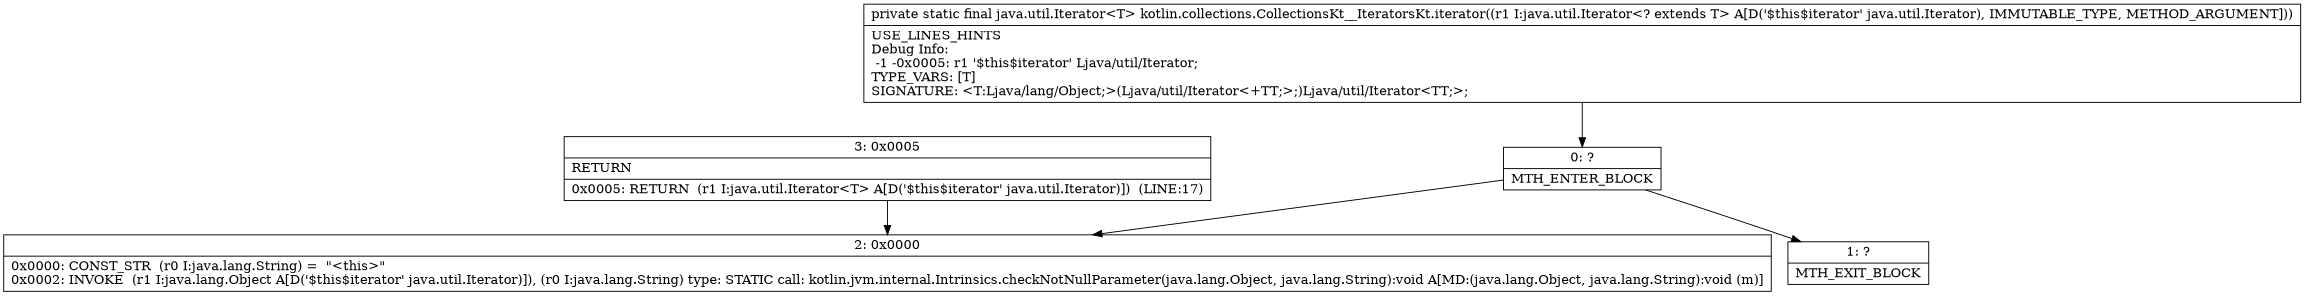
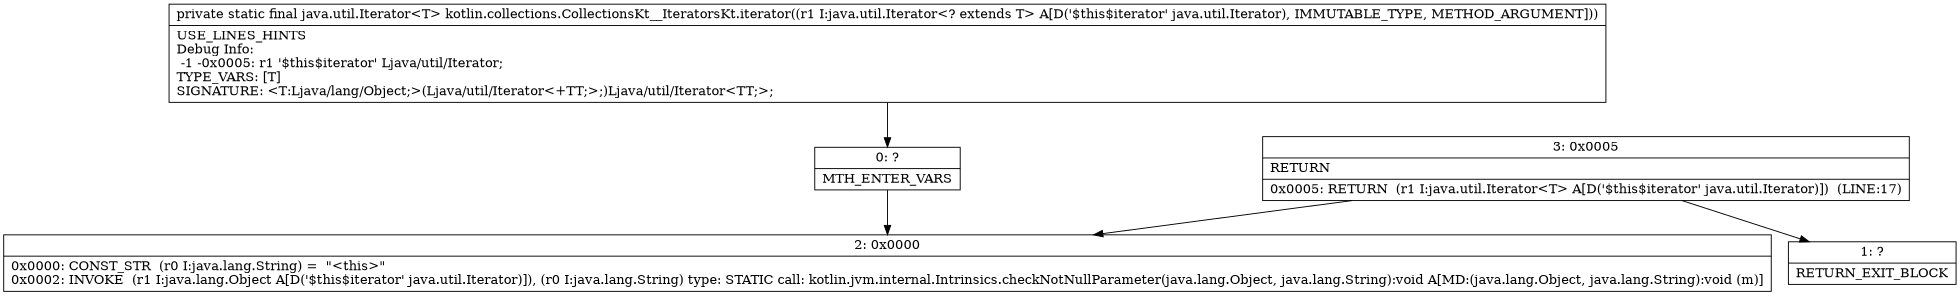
node "0: ?": text "MTH_ENTER_BLOCK" -> "MTH_ENTER_VARS"
edge "0: ?" -> "1: ?": now "3: 0x0005" -> "1: ?"
node "1: ?": text "MTH_EXIT_BLOCK" -> "RETURN_EXIT_BLOCK"
